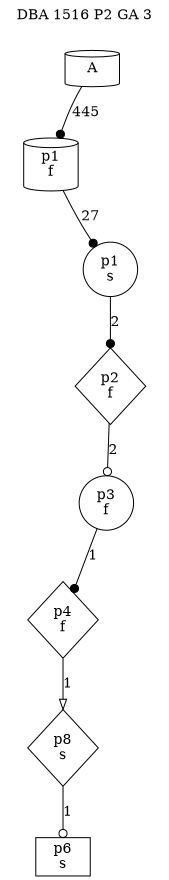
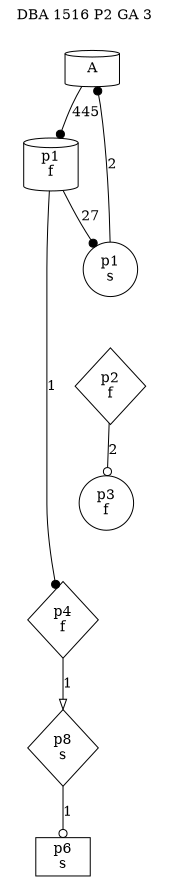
edge "p1 s" -> "p2 f": now "p1 s" -> "A"
edge "p3 f" -> "p4 f": now "p1 f" -> "p4 f"
